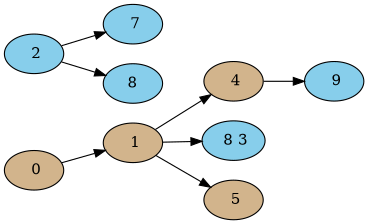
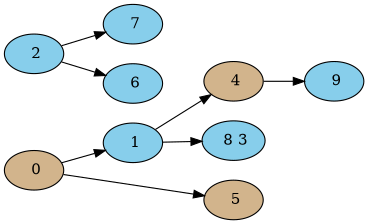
node "8": label "8" -> "6"
node "1": fillcolor tan -> skyblue
edge "1" -> "5": now "0" -> "5"
